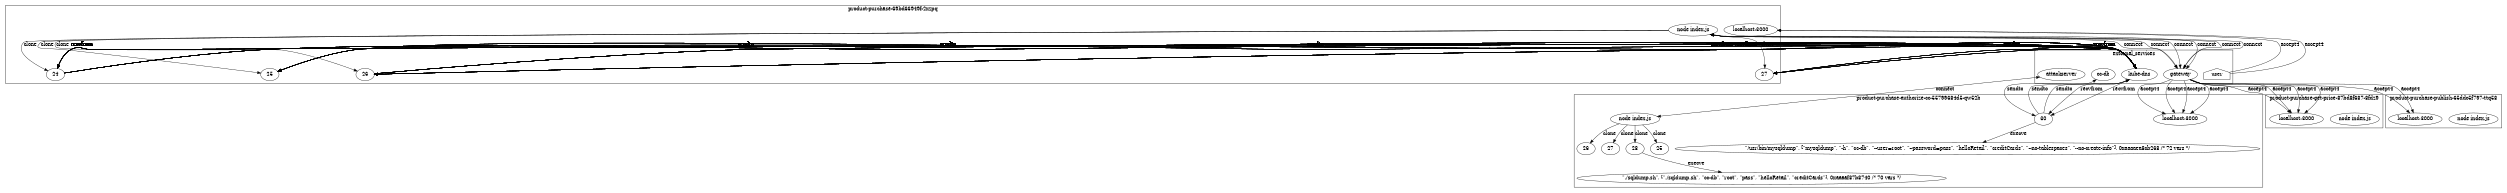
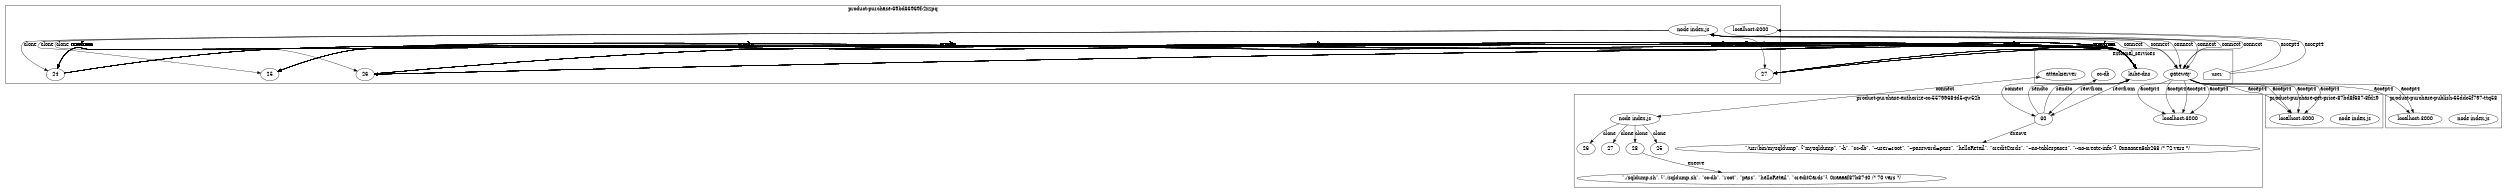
cluster " product-purchase-69bd66949f-2xzpq ": label " product-purchase-69bd66949f-2xzpq " -> " product-purchase-69bd66969f-2xzpq "
edge "cc-db" -- "30": label "sendto" -> "connect"
